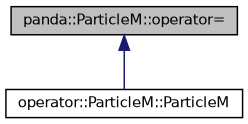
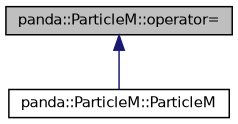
node "operator::ParticleM::ParticleM": label "operator::ParticleM::ParticleM" -> "panda::ParticleM::ParticleM"
